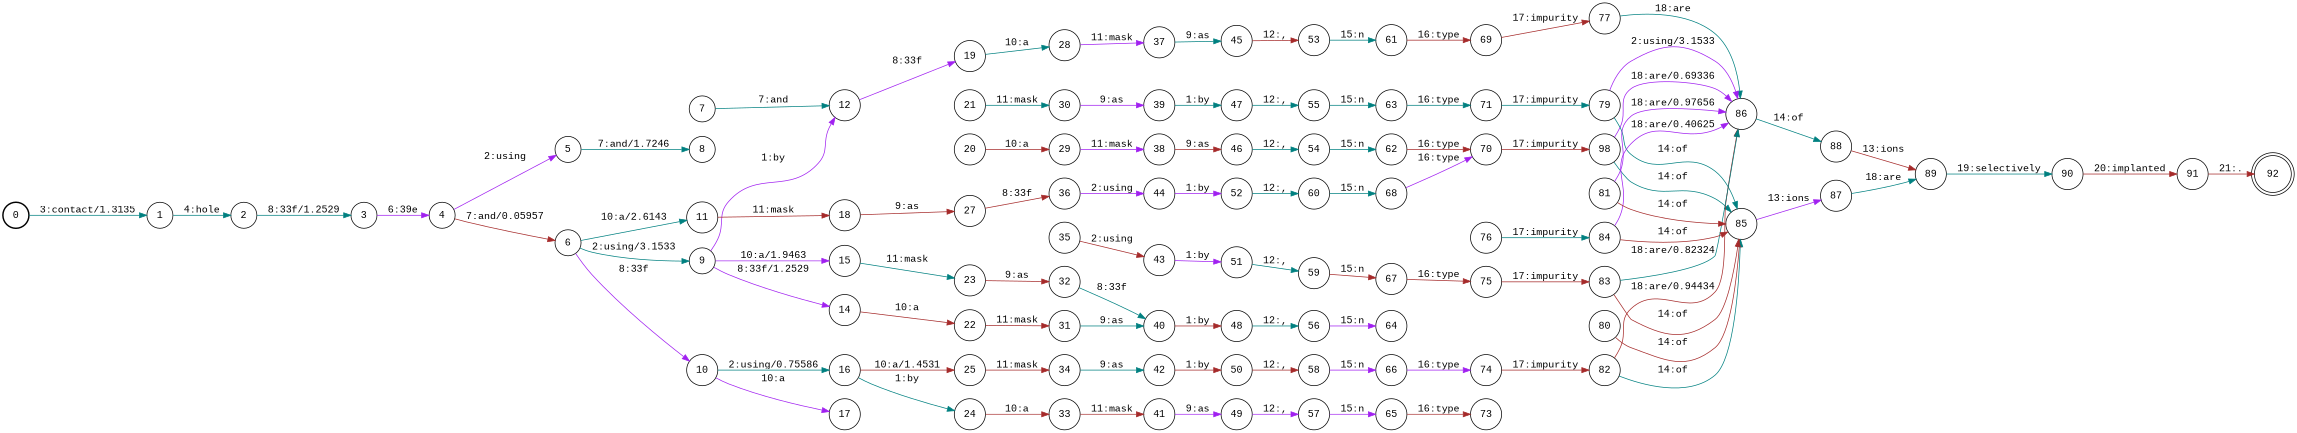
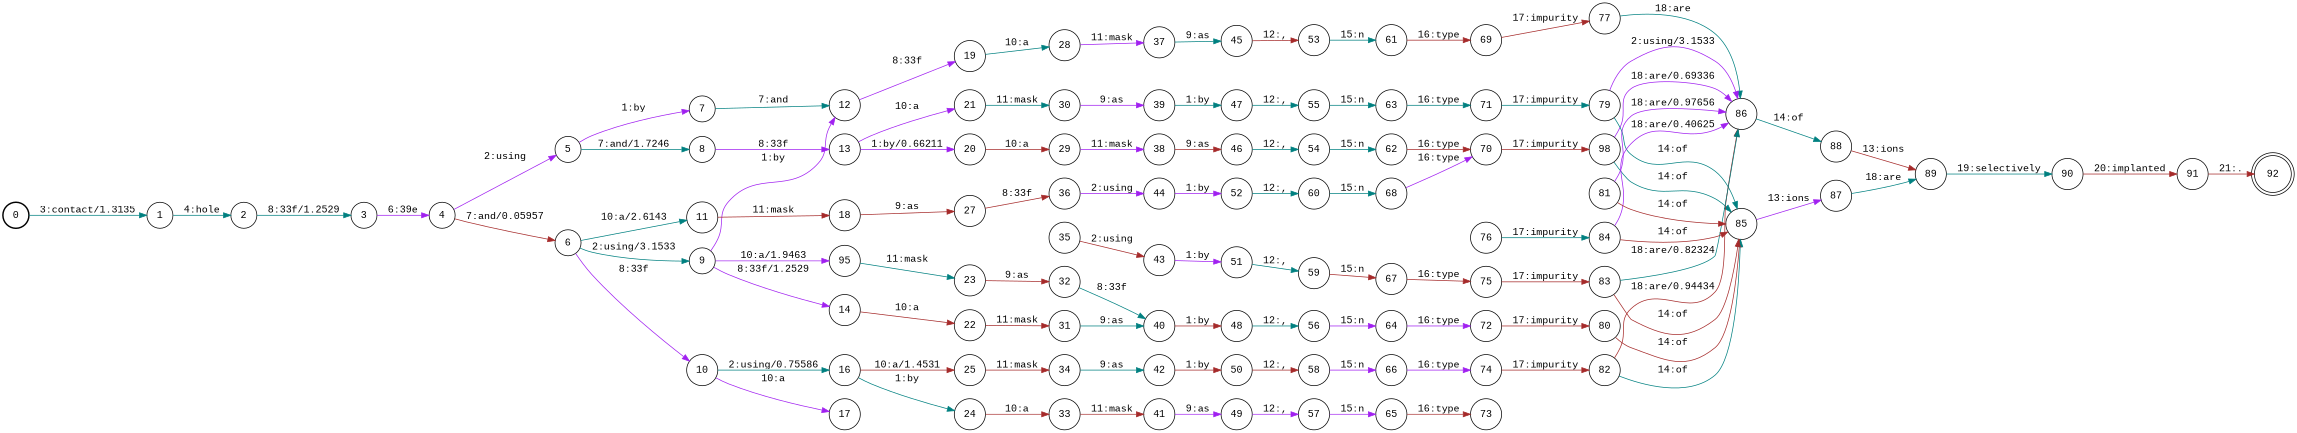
edge "5" -> "7": added, label "1:by"
node "13": added
node "15": label "15" -> "95"
node "72": added
